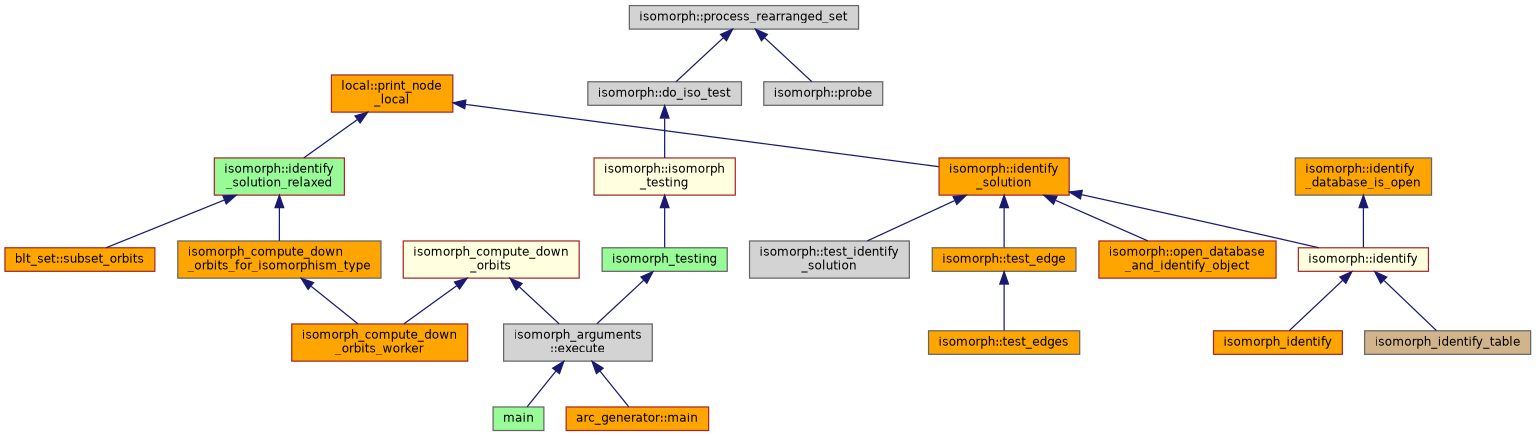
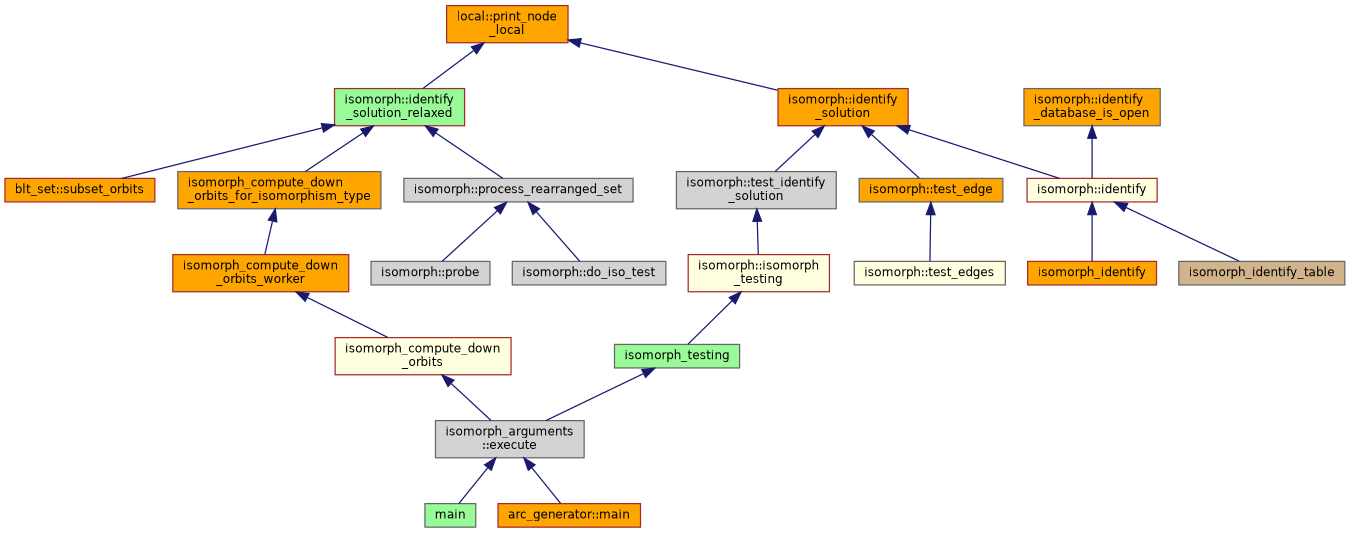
edge "isomorph::isomorph _testing" -> "isomorph::do_iso_test": now "isomorph::isomorph _testing" -> "isomorph::test_identify _solution"
edge "isomorph::process_rearranged_set" -> "isomorph::identify _solution_relaxed": added
node "isomorph::open_database _and_identify_object": removed
edge "isomorph_compute_down _orbits_worker" -> "isomorph_compute_down _orbits": reversed
node "isomorph::test_edges": fillcolor orange -> lightyellow
